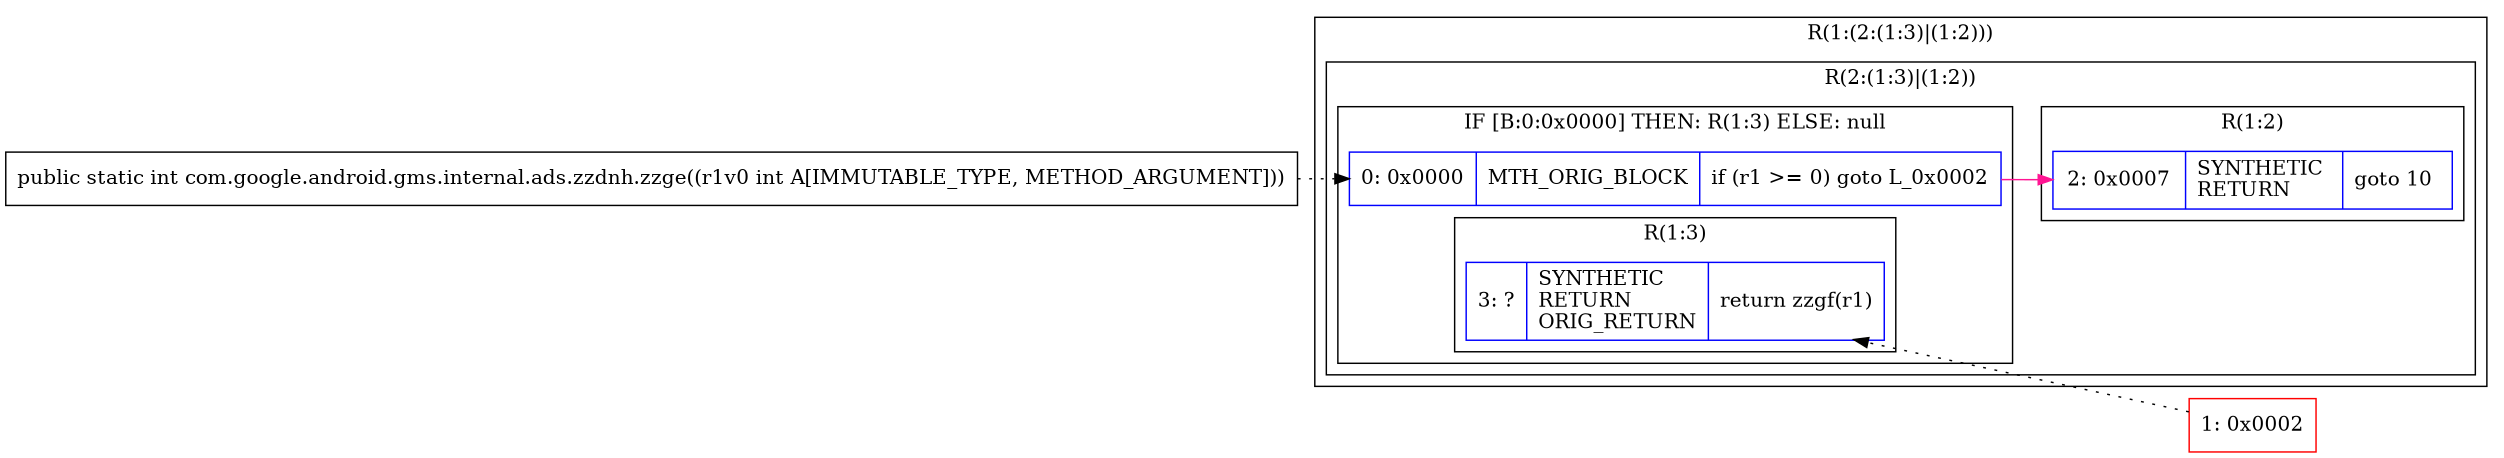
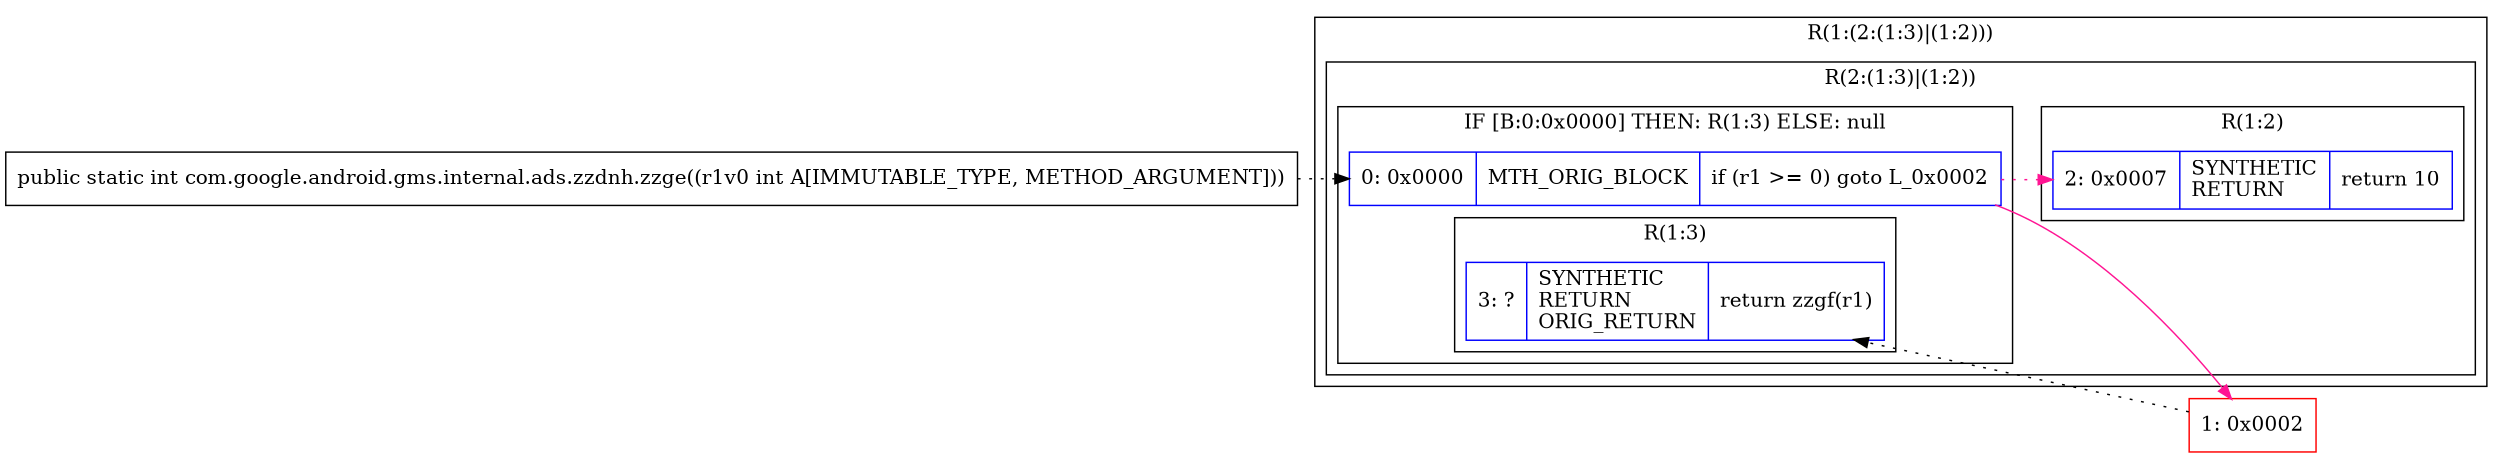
node "2: 0x0007": text "goto 10" -> "return 10"
edge "0: 0x0000" -> "2: 0x0007": style solid -> dotted
edge "0: 0x0000" -> "1: 0x0002": added
